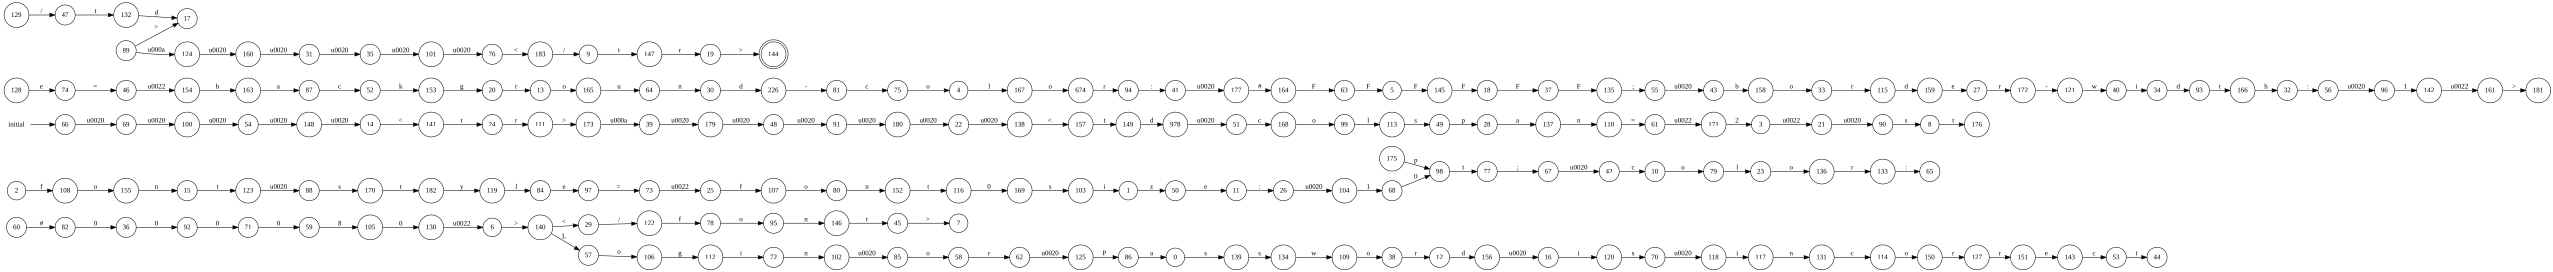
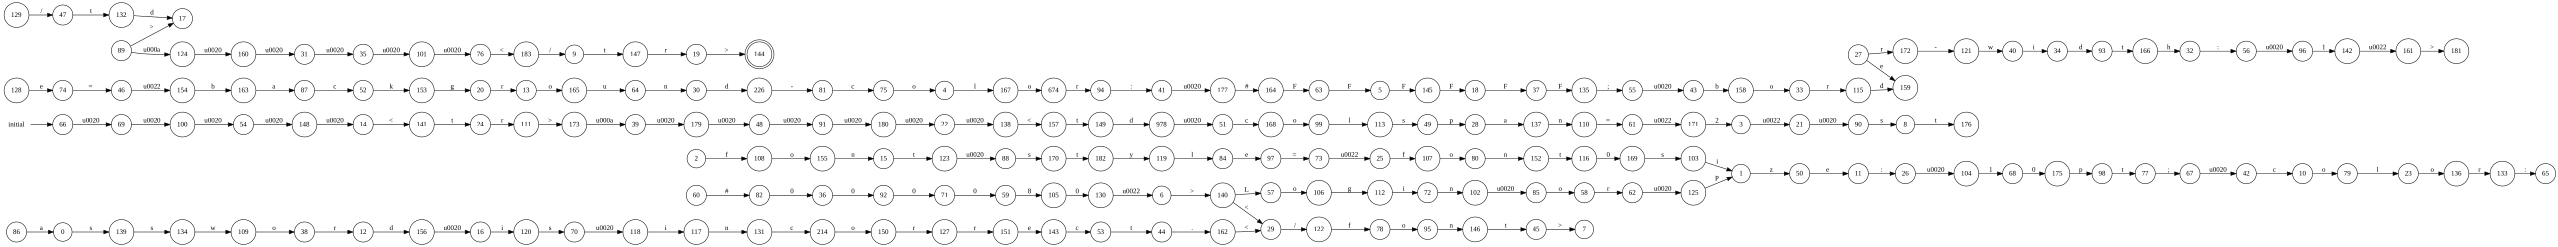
edge "159" -> "27": reversed
edge "68" -> "98": now "68" -> "175"
node "162": added
edge "125" -> "86": now "125" -> "1"
node "114": label "114" -> "214"
